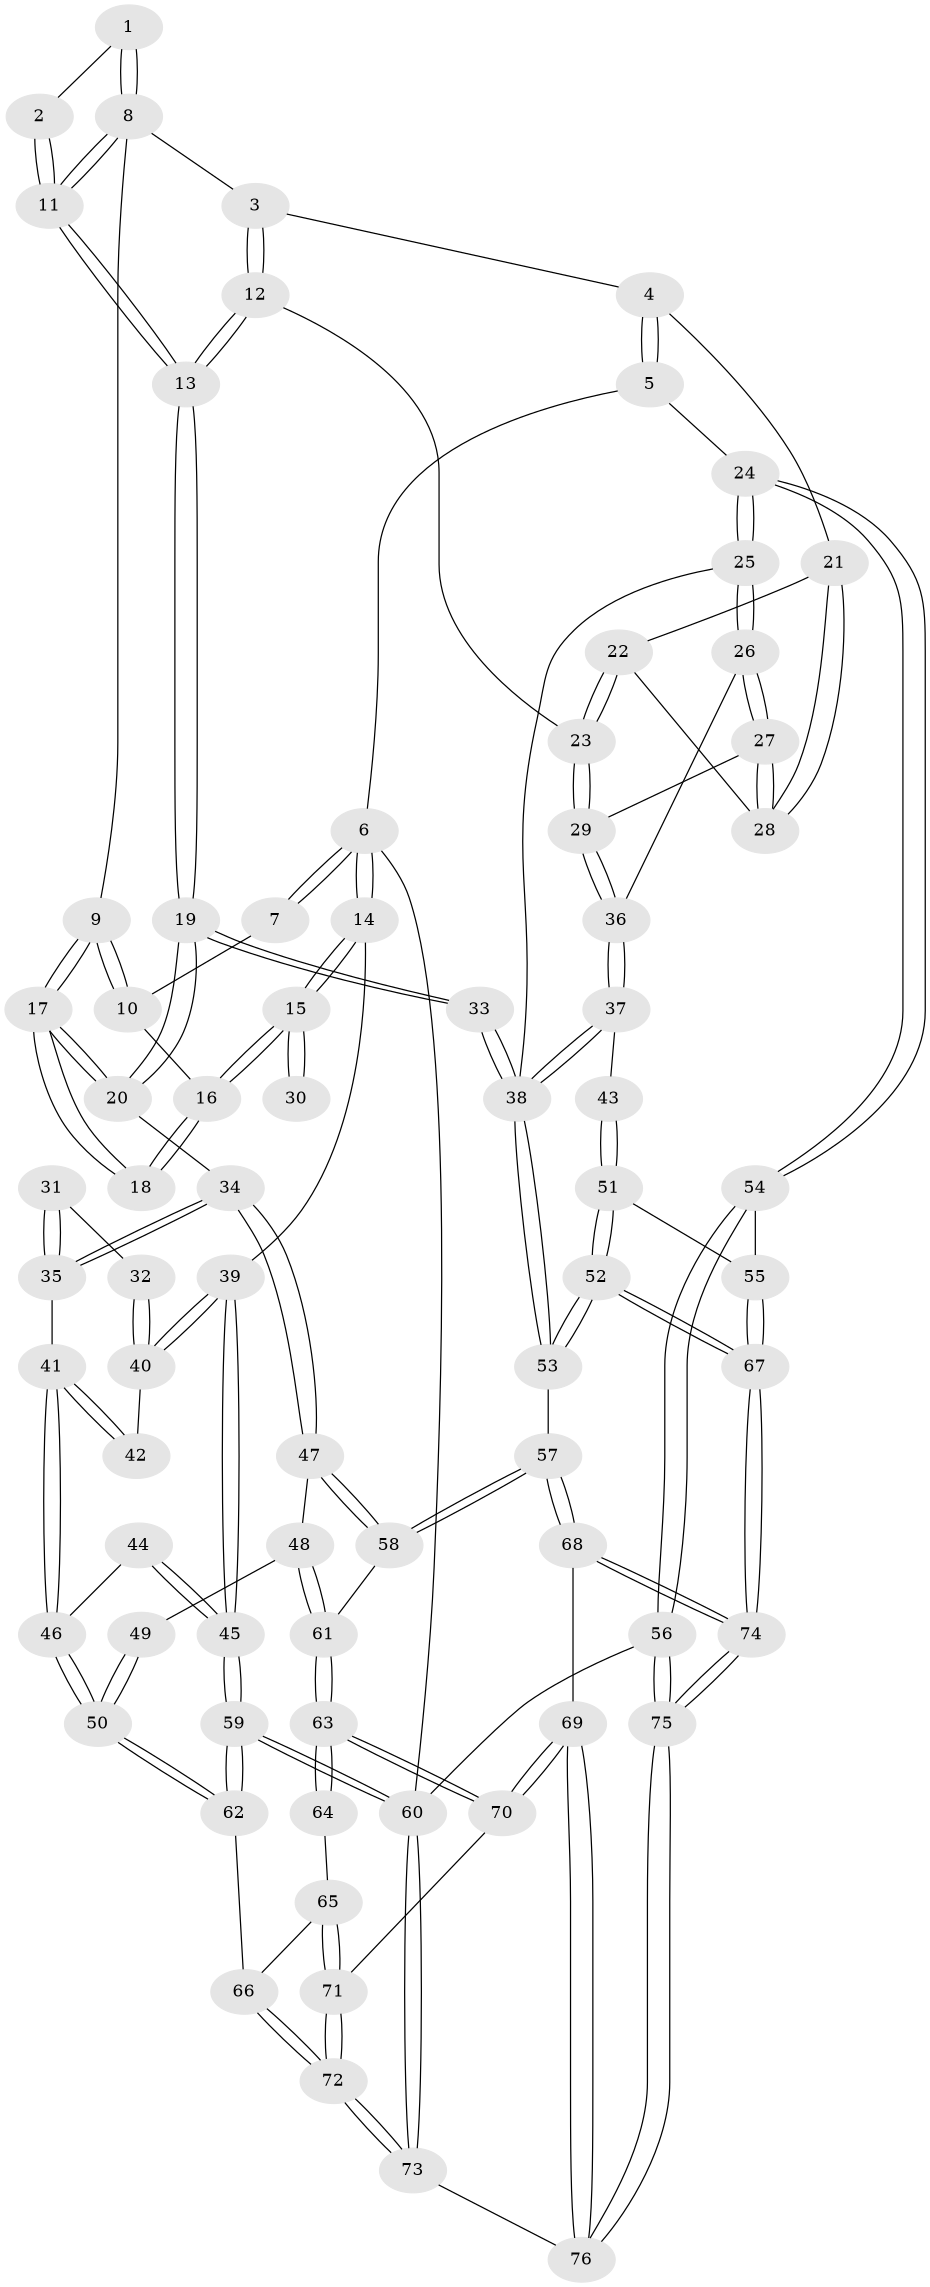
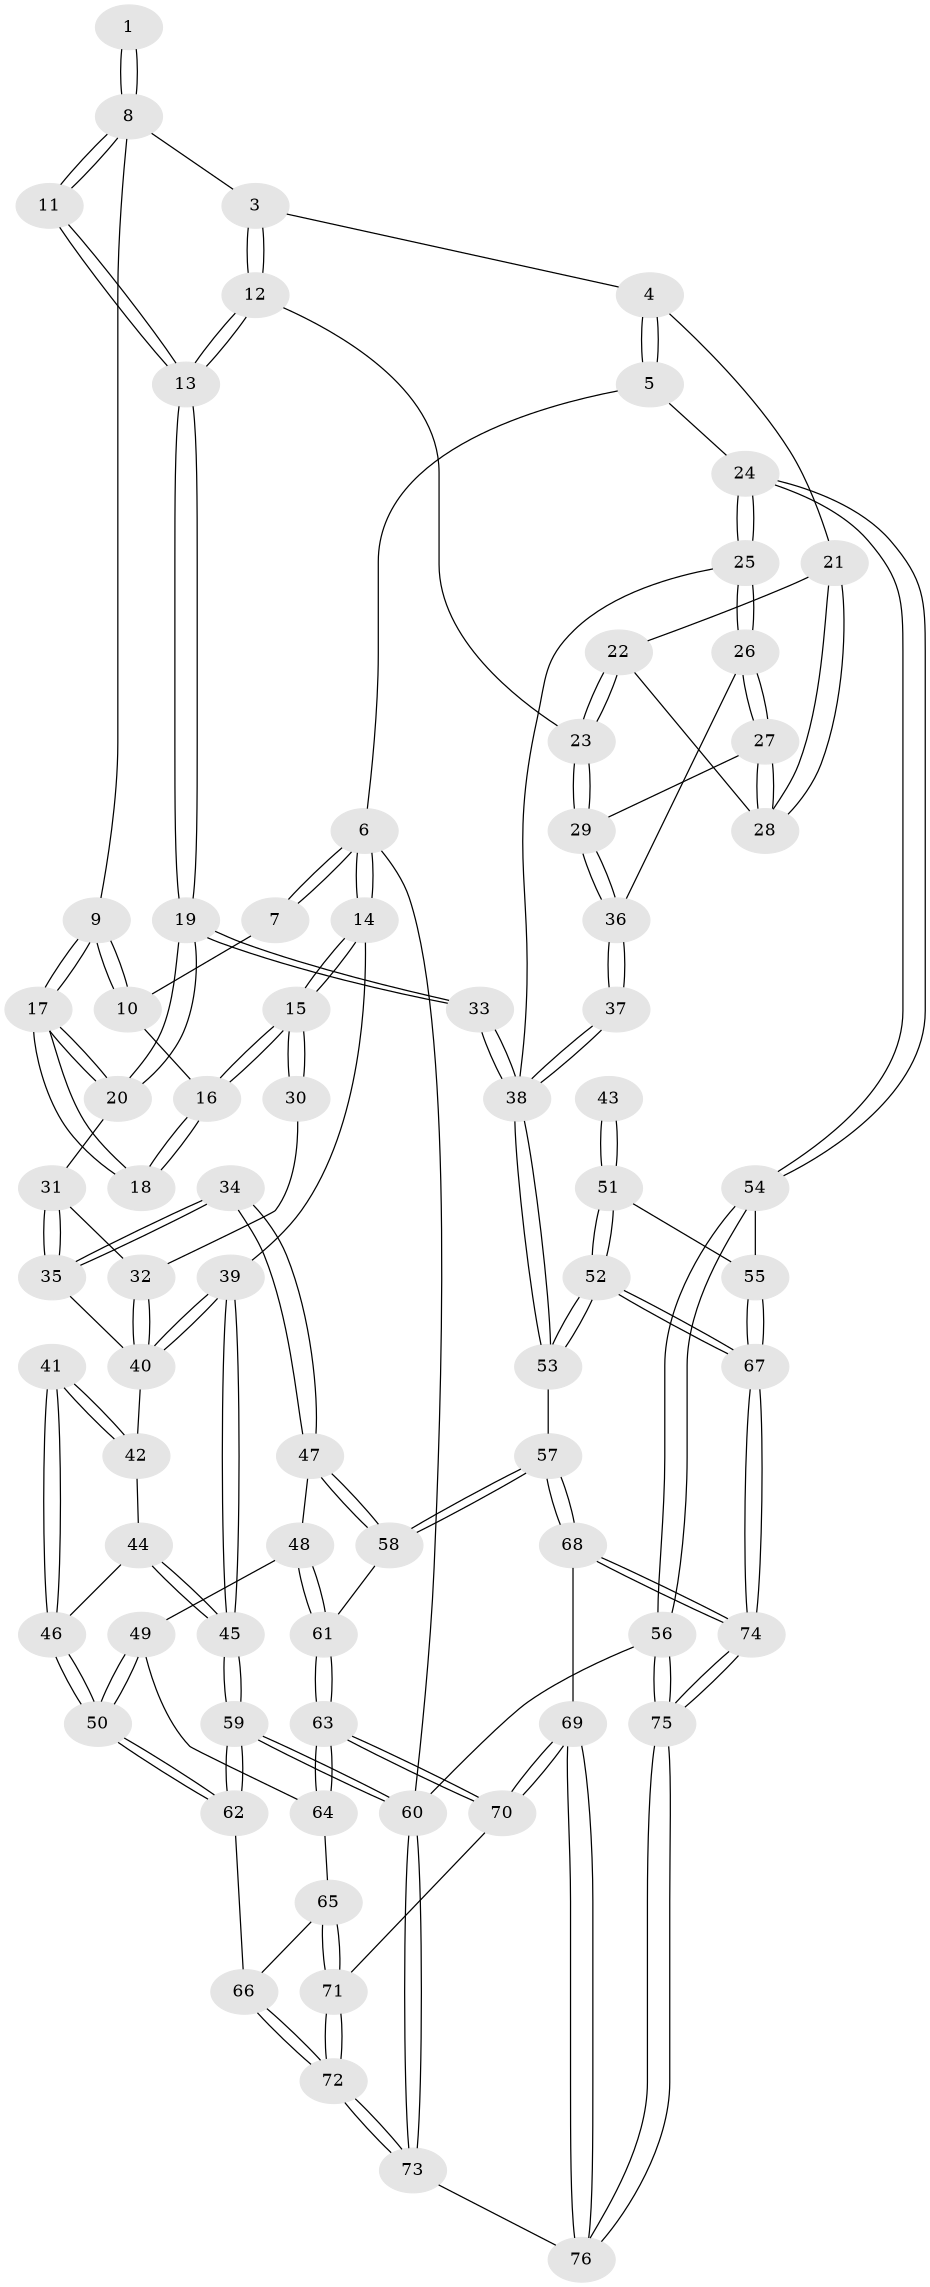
node "2": removed
edge "37" -- "43": removed
edge "20" -- "34": now "20" -- "31"
edge "30" -- "32": added
edge "35" -- "41": now "35" -- "40"
edge "42" -- "44": added
edge "49" -- "64": added
